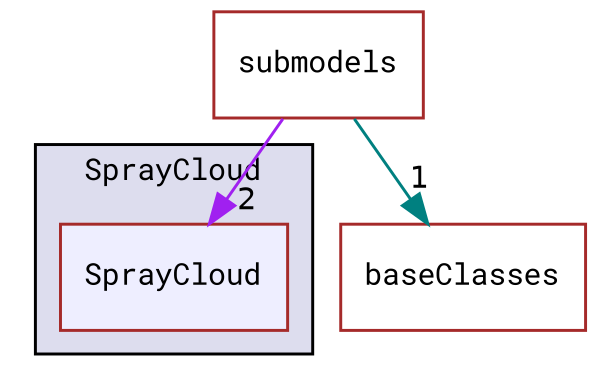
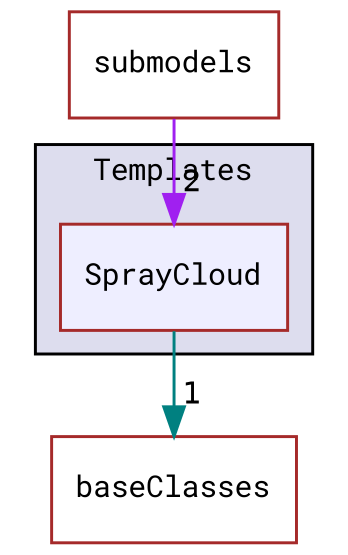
edge "submodels" -> "baseClasses": now "SprayCloud" -> "baseClasses"
cluster "SprayCloud": label "SprayCloud" -> "Templates"
